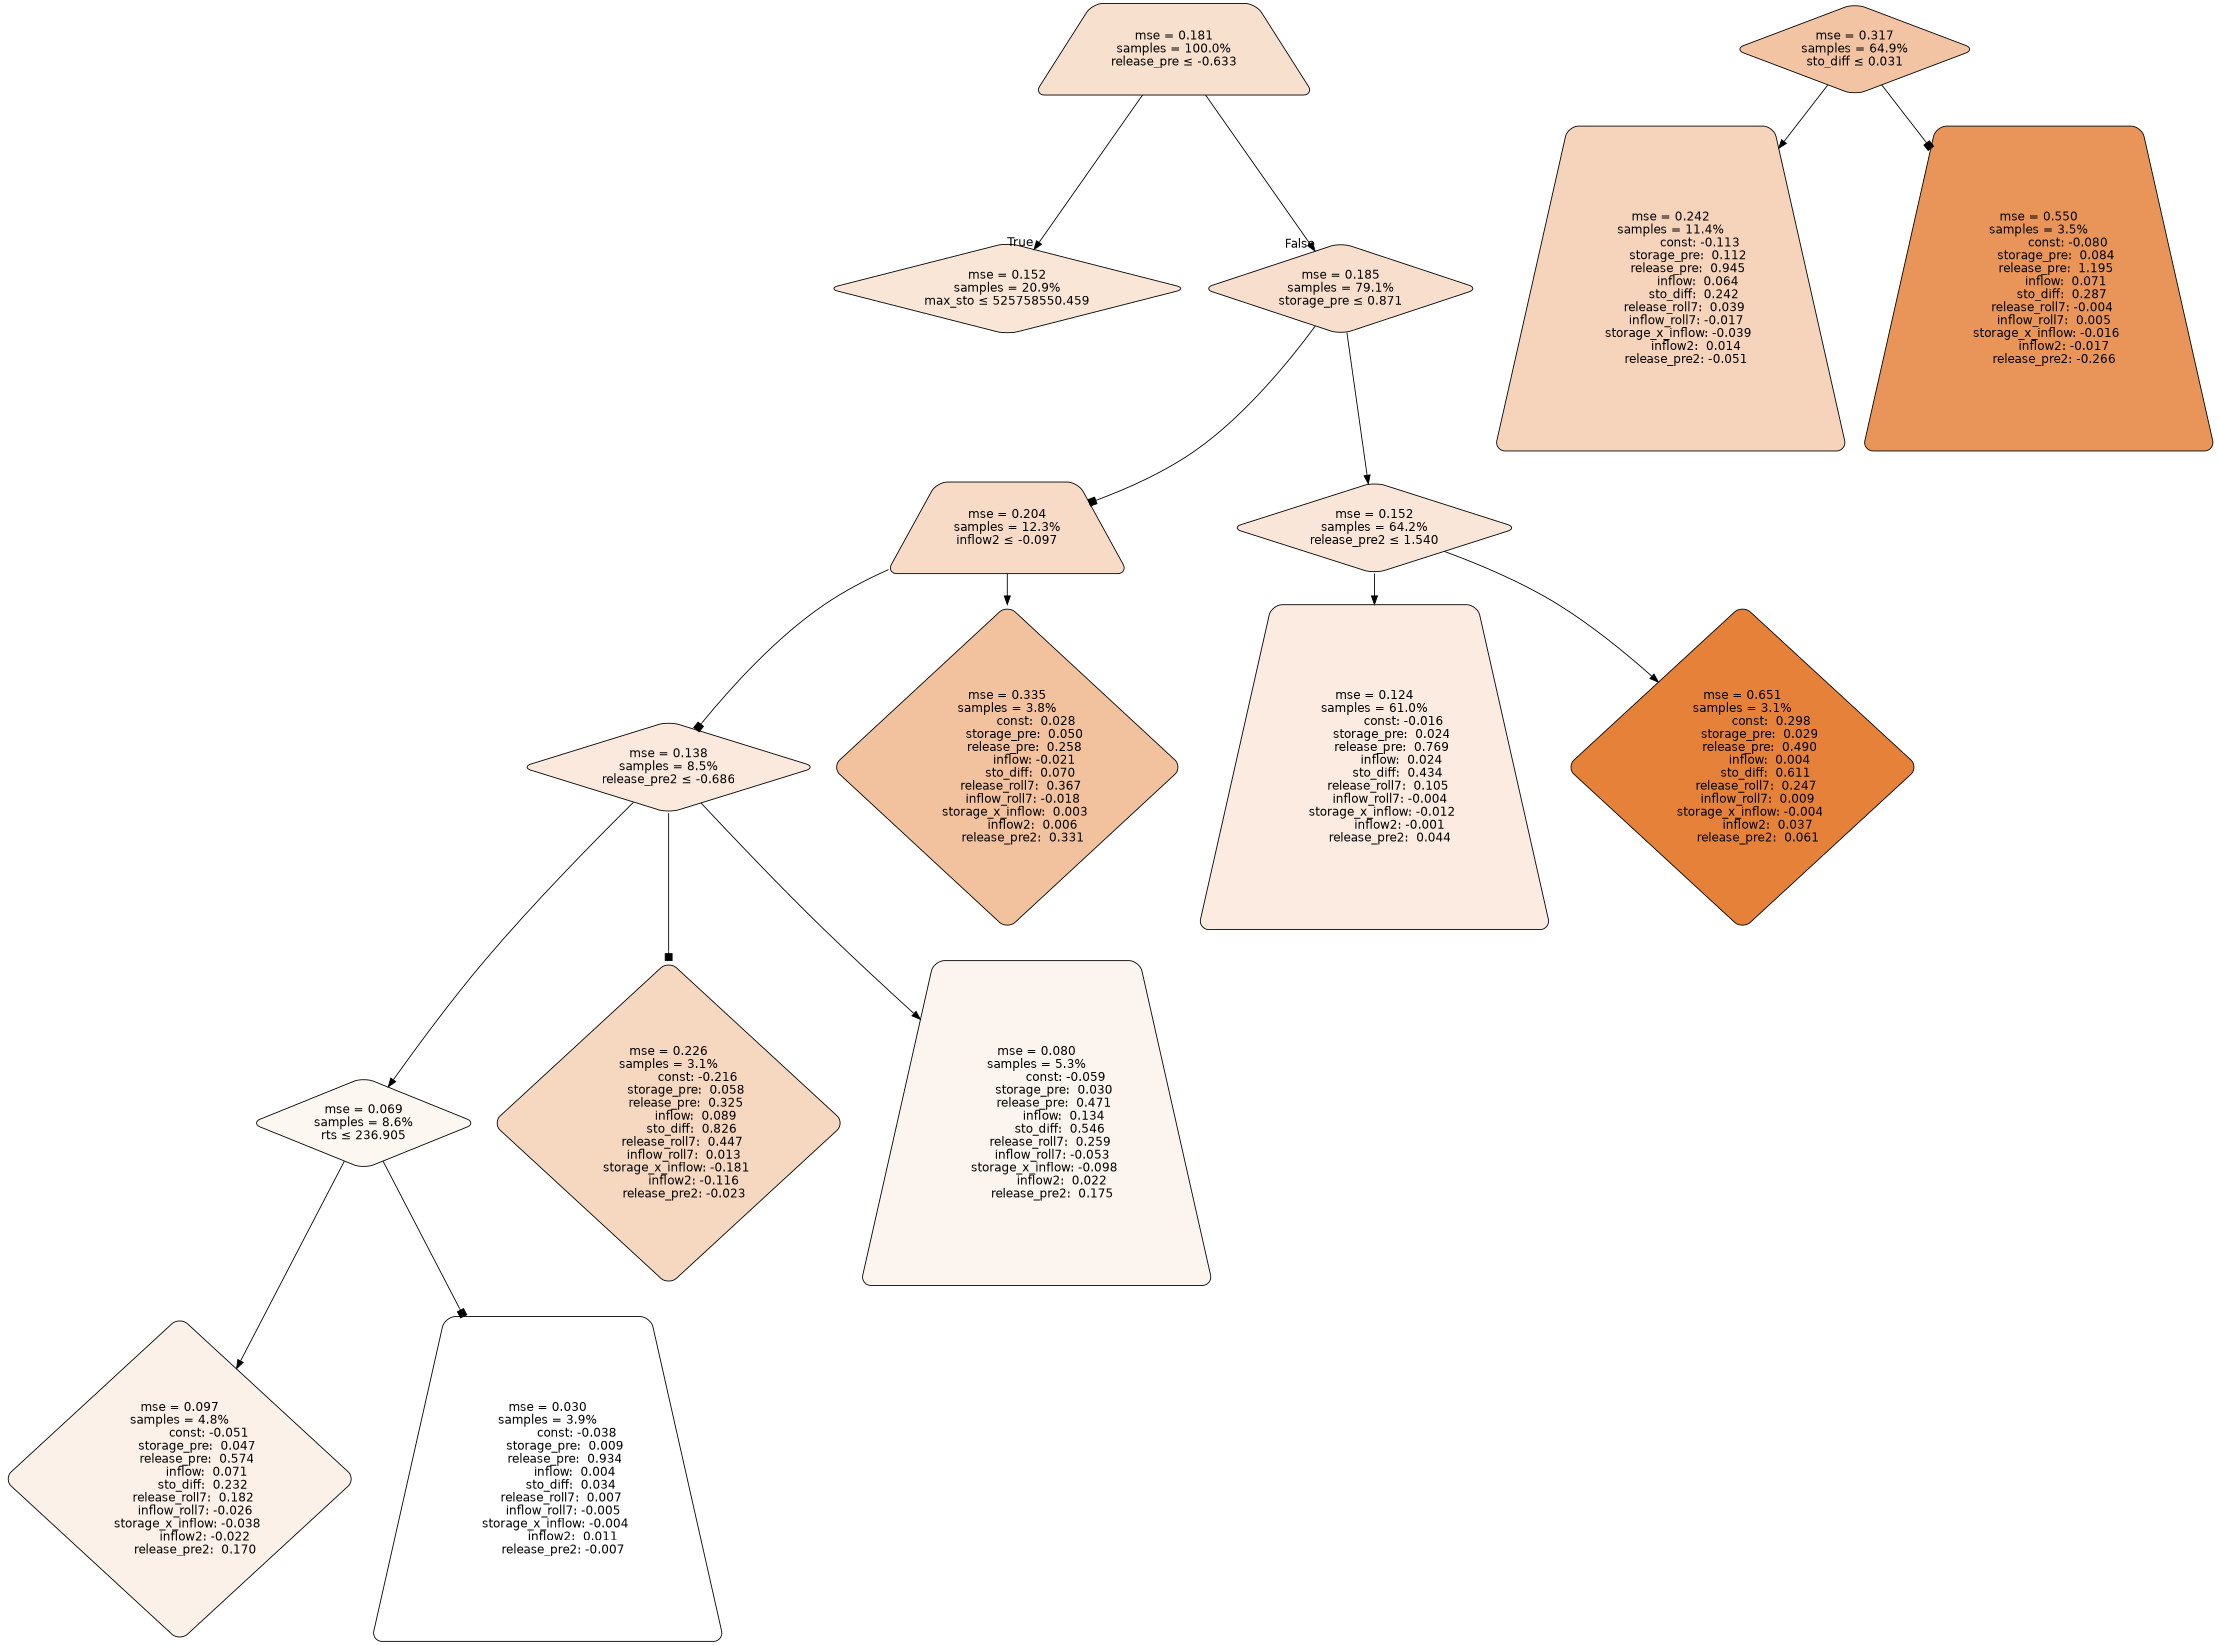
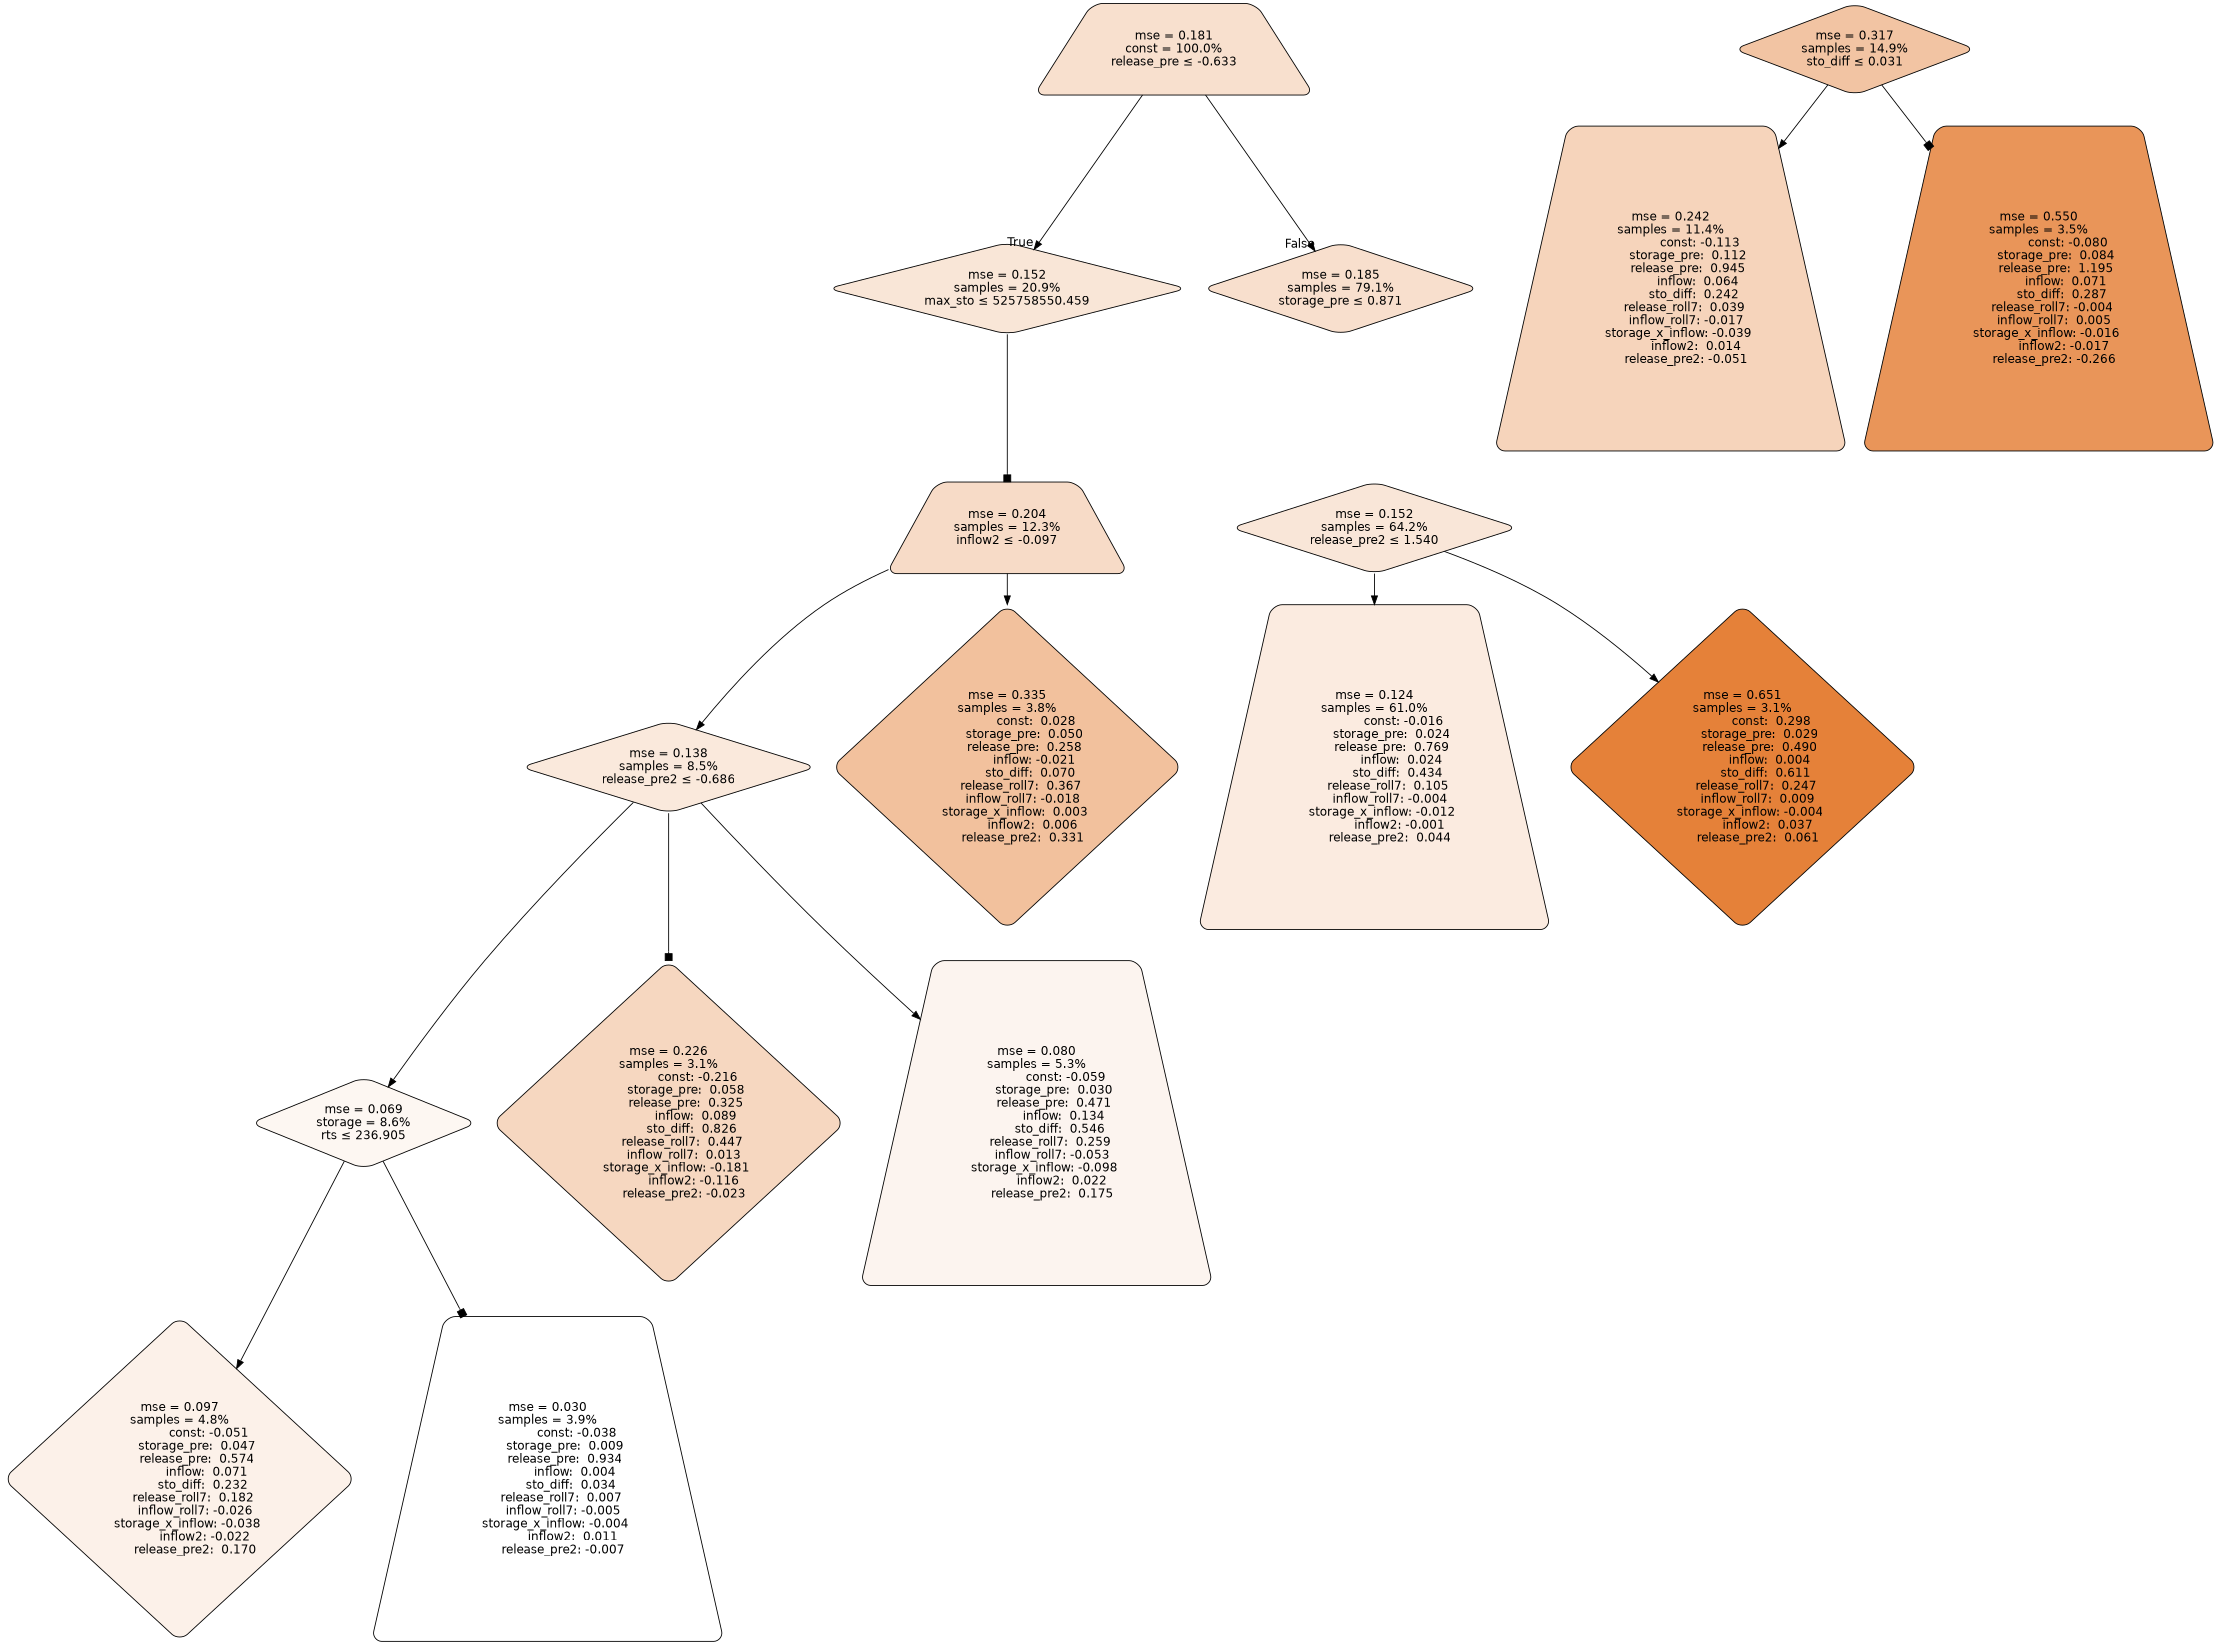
node "mse = 0.181 samples = 100.0% release_pre ≤ -0.633": label "mse = 0.181 samples = 100.0% release_pre ≤ -0.633" -> "mse = 0.181 const = 100.0% release_pre ≤ -0.633"
node "mse = 0.317 samples = 64.9% sto_diff ≤ 0.031": label "mse = 0.317 samples = 64.9% sto_diff ≤ 0.031" -> "mse = 0.317 samples = 14.9% sto_diff ≤ 0.031"
edge "mse = 0.185 samples = 79.1% storage_pre ≤ 0.871" -> "mse = 0.152 samples = 64.2% release_pre2 ≤ 1.540": removed
edge "mse = 0.185 samples = 79.1% storage_pre ≤ 0.871" -> "mse = 0.204 samples = 12.3% inflow2 ≤ -0.097": now "mse = 0.152 samples = 20.9% max_sto ≤ 525758550.459" -> "mse = 0.204 samples = 12.3% inflow2 ≤ -0.097"
edge "mse = 0.204 samples = 12.3% inflow2 ≤ -0.097" -> "mse = 0.138 samples = 8.5% release_pre2 ≤ -0.686": arrowhead box -> normal
node "mse = 0.069 samples = 8.6% rts ≤ 236.905": label "mse = 0.069 samples = 8.6% rts ≤ 236.905" -> "mse = 0.069 storage = 8.6% rts ≤ 236.905"
